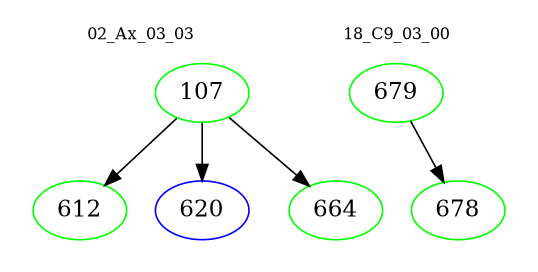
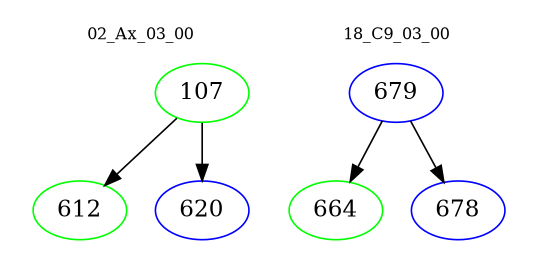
cluster "02_Ax_03_03": label "02_Ax_03_03" -> "02_Ax_03_00"
node "679": color green -> blue
edge "107" -> "664": now "679" -> "664"
node "678": color green -> blue
